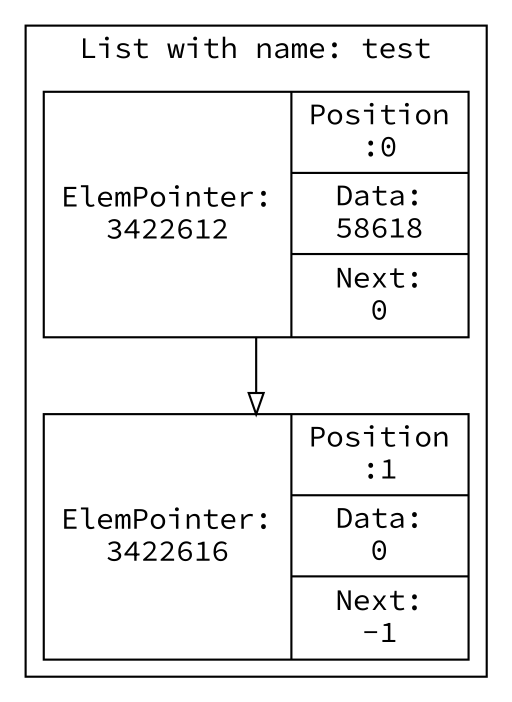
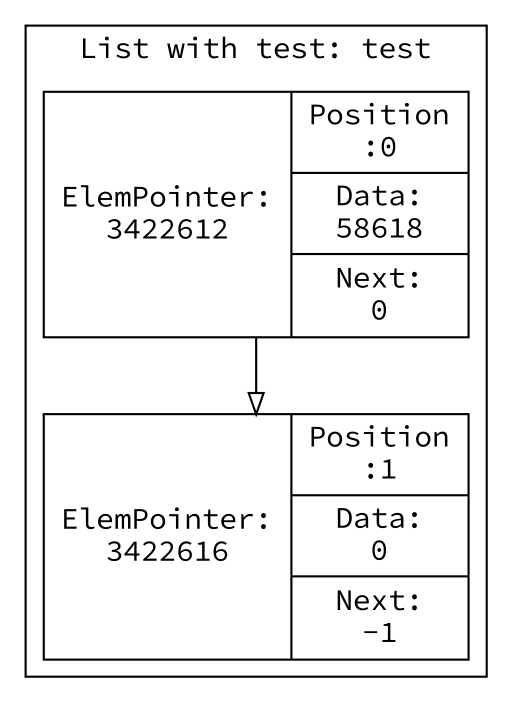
cluster "List with name: test": label "List with name: test" -> "List with test: test"
